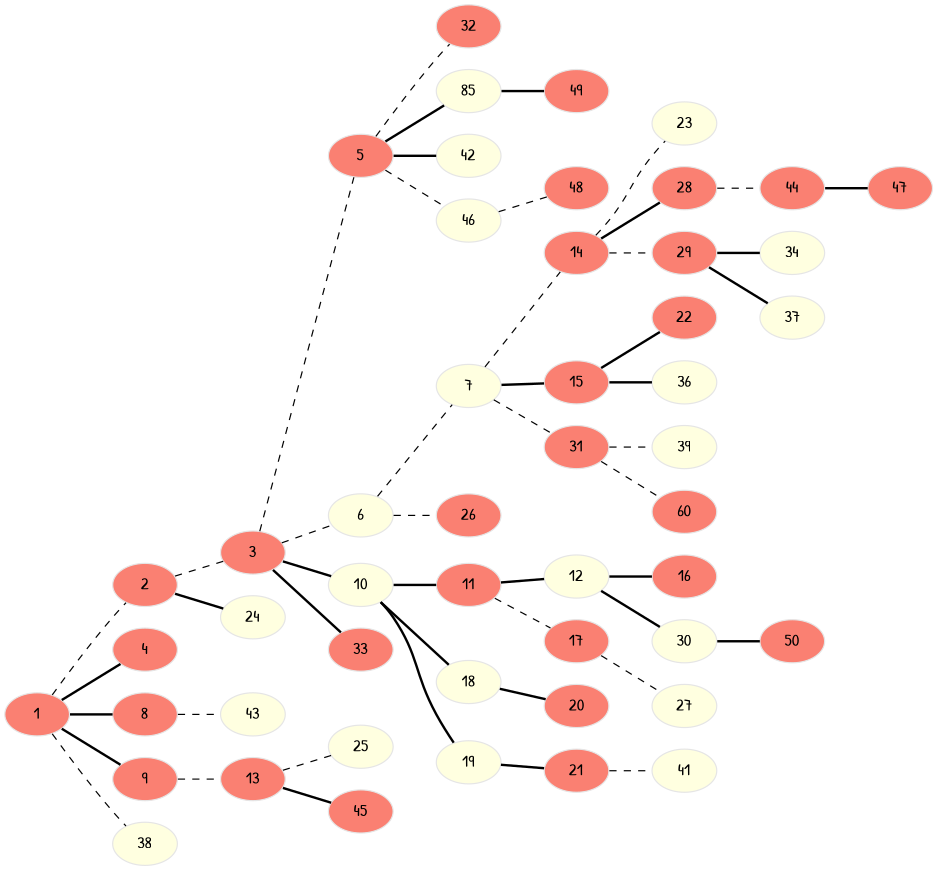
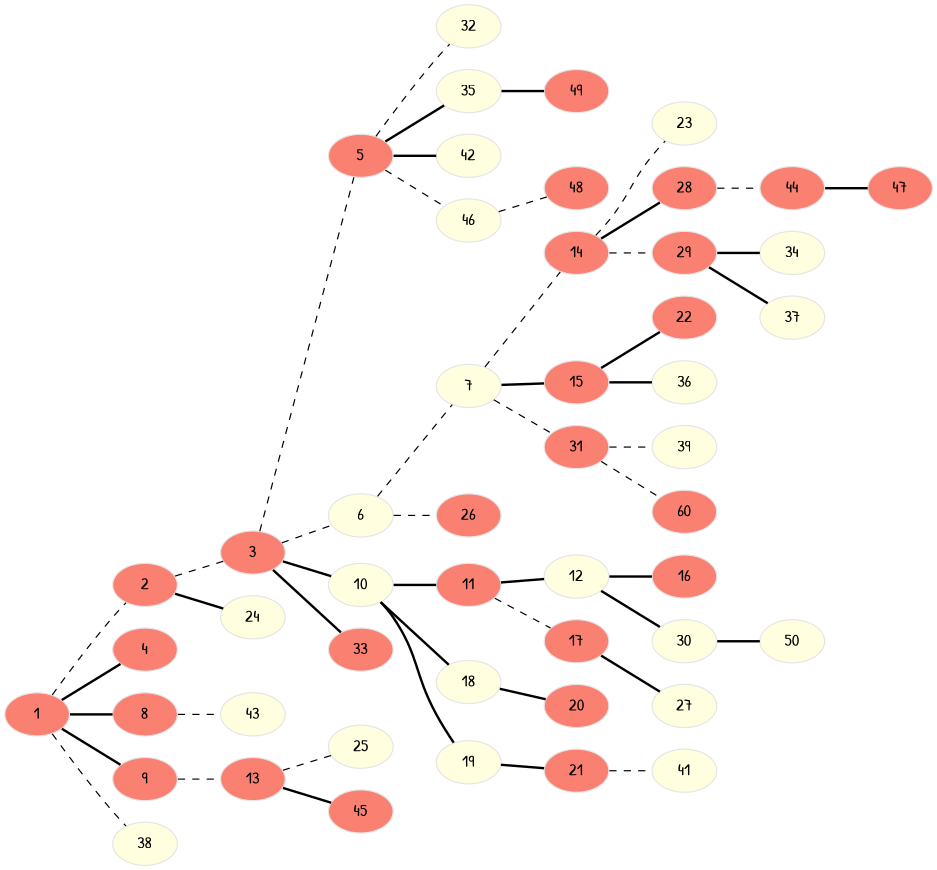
node "32": fillcolor salmon -> lightyellow
node "85": label "85" -> "35"
node "50": fillcolor salmon -> lightyellow
edge "17" -- "27": style dashed -> bold
